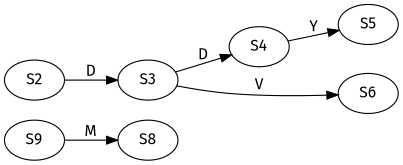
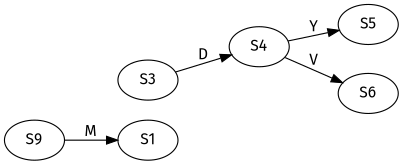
node "S2": removed
edge "S3" -> "S6": now "S4" -> "S6"
node "S8": label "S8" -> "S1"
